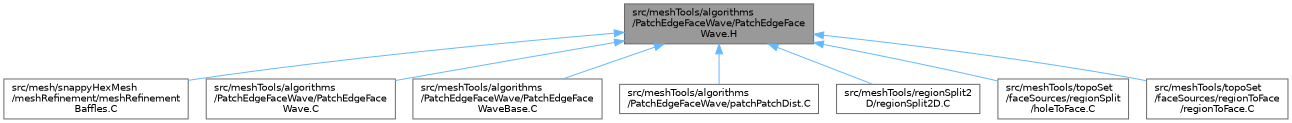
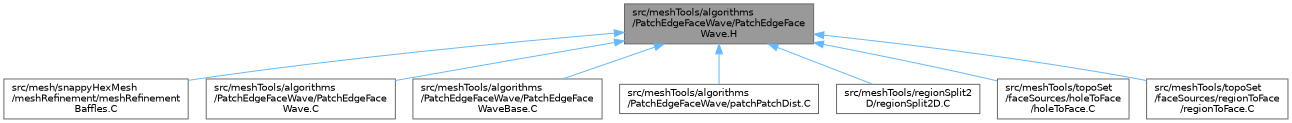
node "src/meshTools/topoSet /faceSources/regionSplit /holeToFace.C": label "src/meshTools/topoSet /faceSources/regionSplit /holeToFace.C" -> "src/meshTools/topoSet /faceSources/holeToFace /holeToFace.C"
